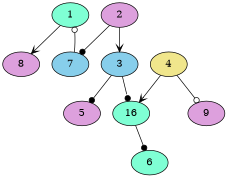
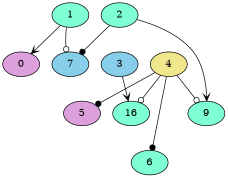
node "2": fillcolor plum -> aquamarine
edge "2" -> "3": now "2" -> "9"
edge "7" -> "1": reversed
node "8": label "8" -> "0"
edge "3" -> "16": arrowhead dot -> vee
edge "3" -> "5": now "4" -> "5"
edge "4" -> "16": arrowhead vee -> odot
node "9": fillcolor plum -> aquamarine
edge "16" -> "6": now "4" -> "6"
